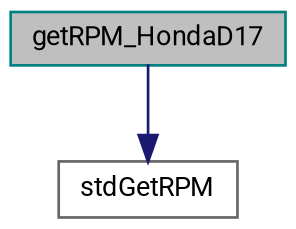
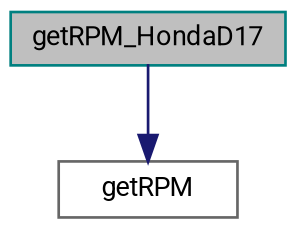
node "stdGetRPM": label "stdGetRPM" -> "getRPM"
